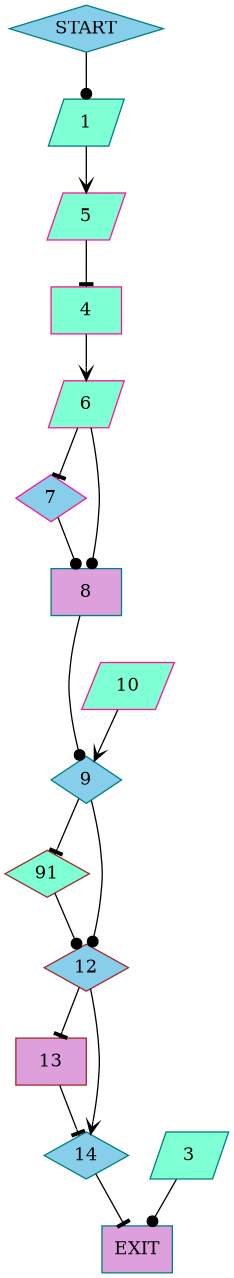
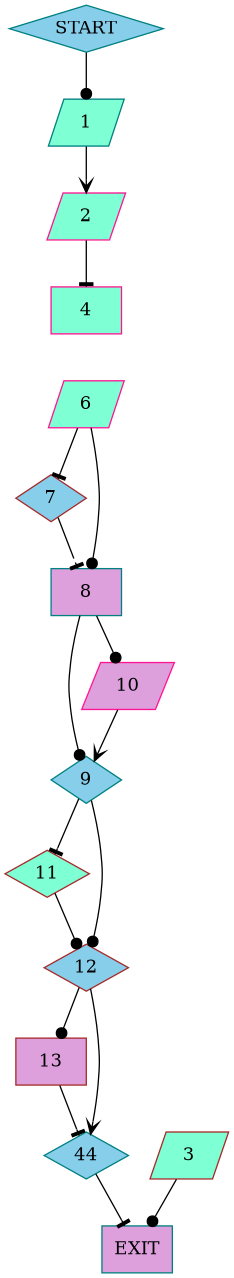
node "5": label "5" -> "2"
edge "4" -> "6": removed
node "7": color deeppink -> brown
edge "7" -> "8": arrowhead dot -> tee
edge "8" -> "10": added
node "10": fillcolor aquamarine -> plum
node "91": label "91" -> "11"
edge "12" -> "13": arrowhead tee -> dot
node "14": label "14" -> "44"
node "3": color teal -> brown
